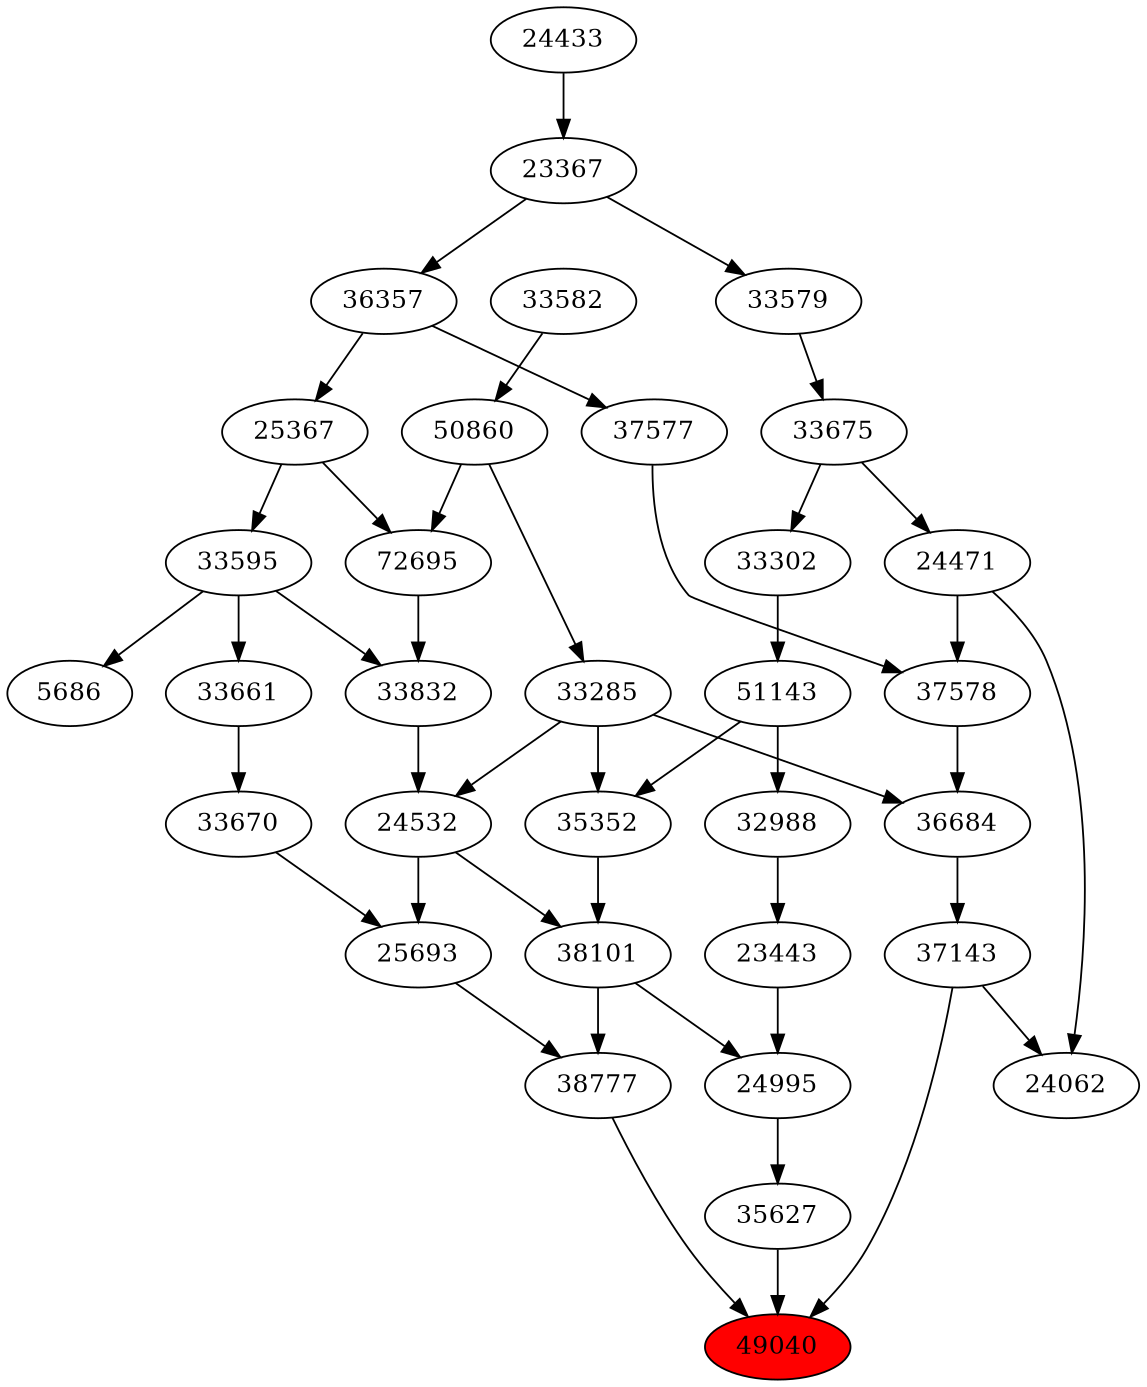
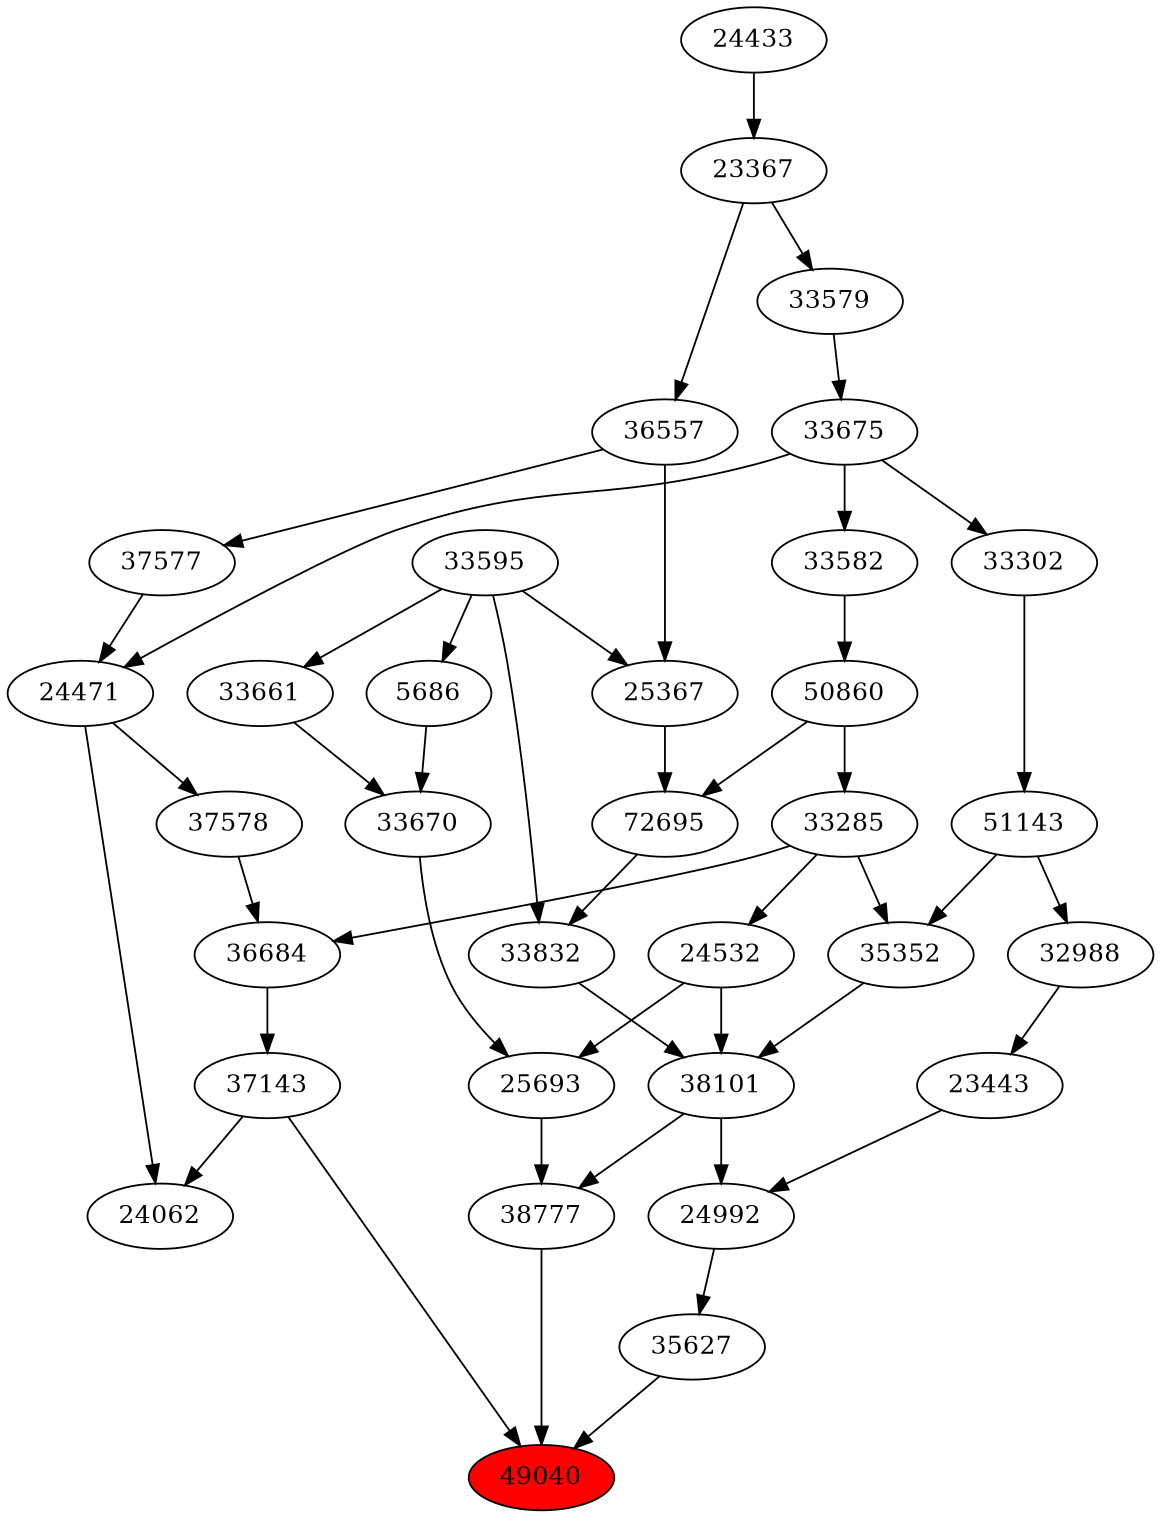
node "36357": label "36357" -> "36557"
edge "33675" -> "33582": added
edge "25367" -> "33595": reversed
edge "37577" -> "37578": now "37577" -> "24471"
edge "33832" -> "24532": now "33832" -> "38101"
edge "5686" -> "33670": added
node "24995": label "24995" -> "24992"
